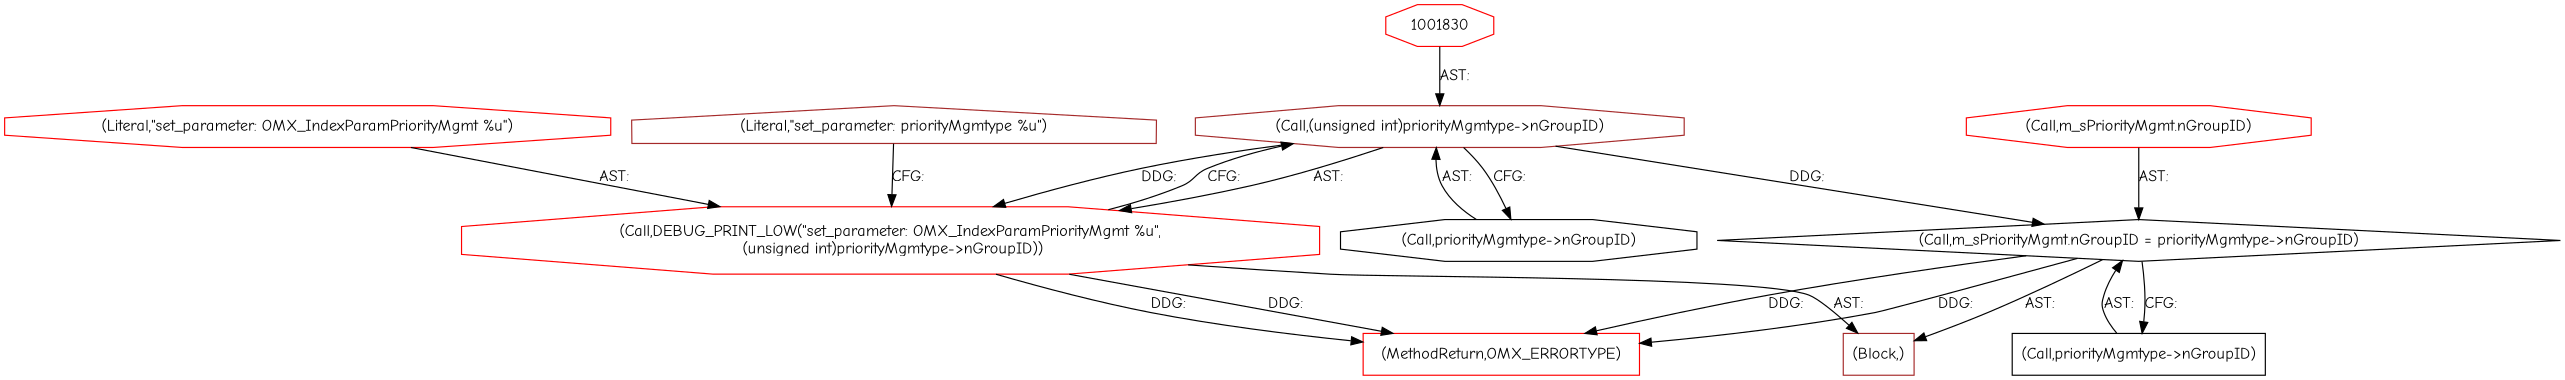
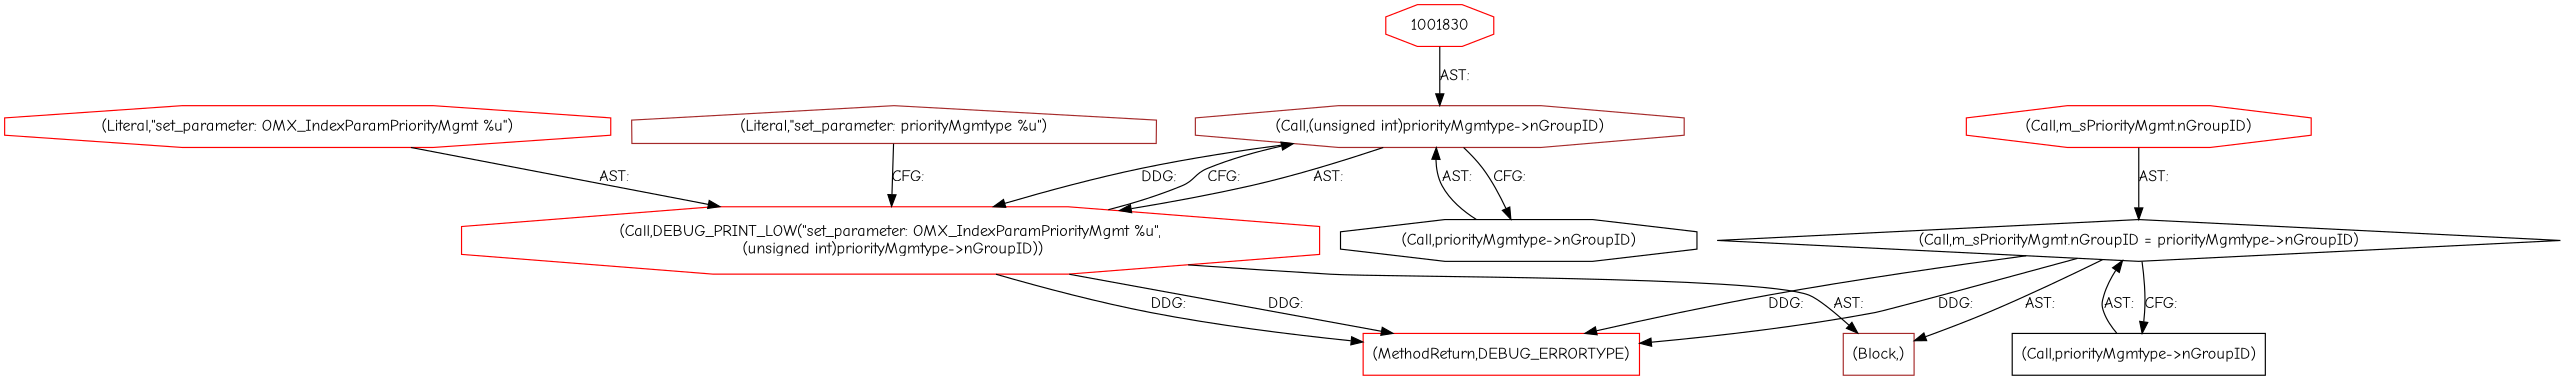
edge "(Call,(unsigned int)priorityMgmtype->nGroupID)" -> "(Call,m_sPriorityMgmt.nGroupID = priorityMgmtype->nGroupID)": removed, label "DDG:"
node "(MethodReturn,OMX_ERRORTYPE)": label "(MethodReturn,OMX_ERRORTYPE)" -> "(MethodReturn,DEBUG_ERRORTYPE)"
